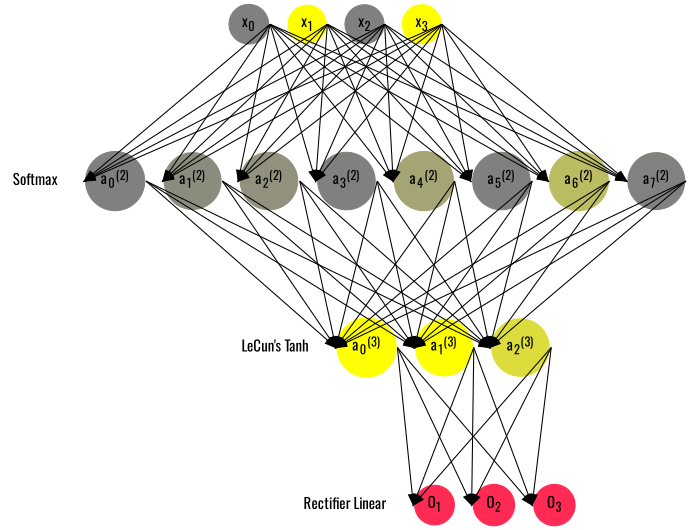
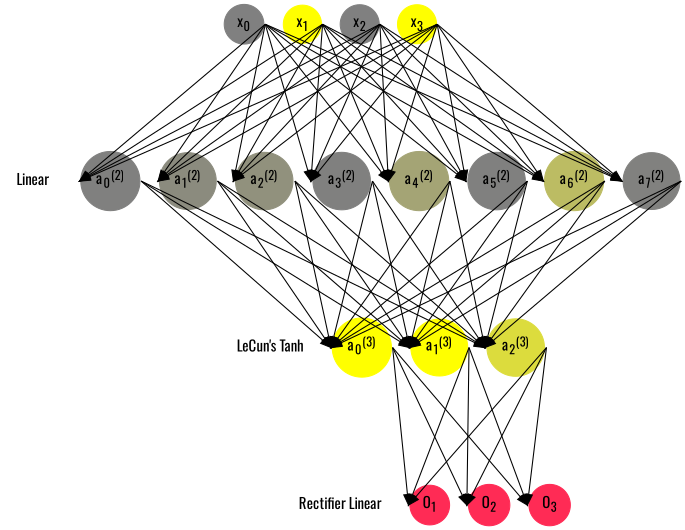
node "Softmax": label "Softmax" -> "Linear"
